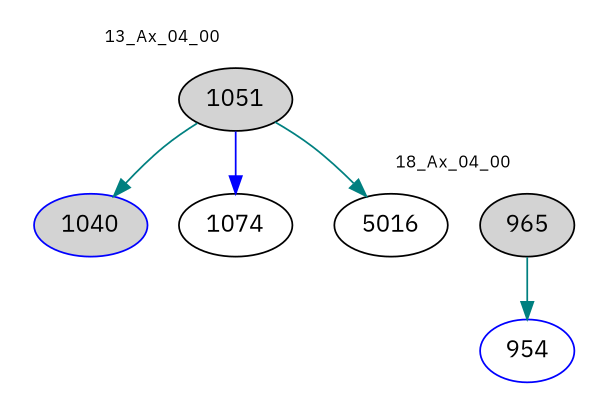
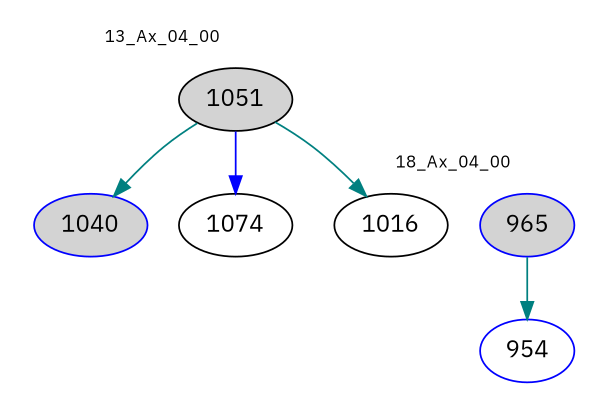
node "5016": label "5016" -> "1016"
node "965": color black -> blue
